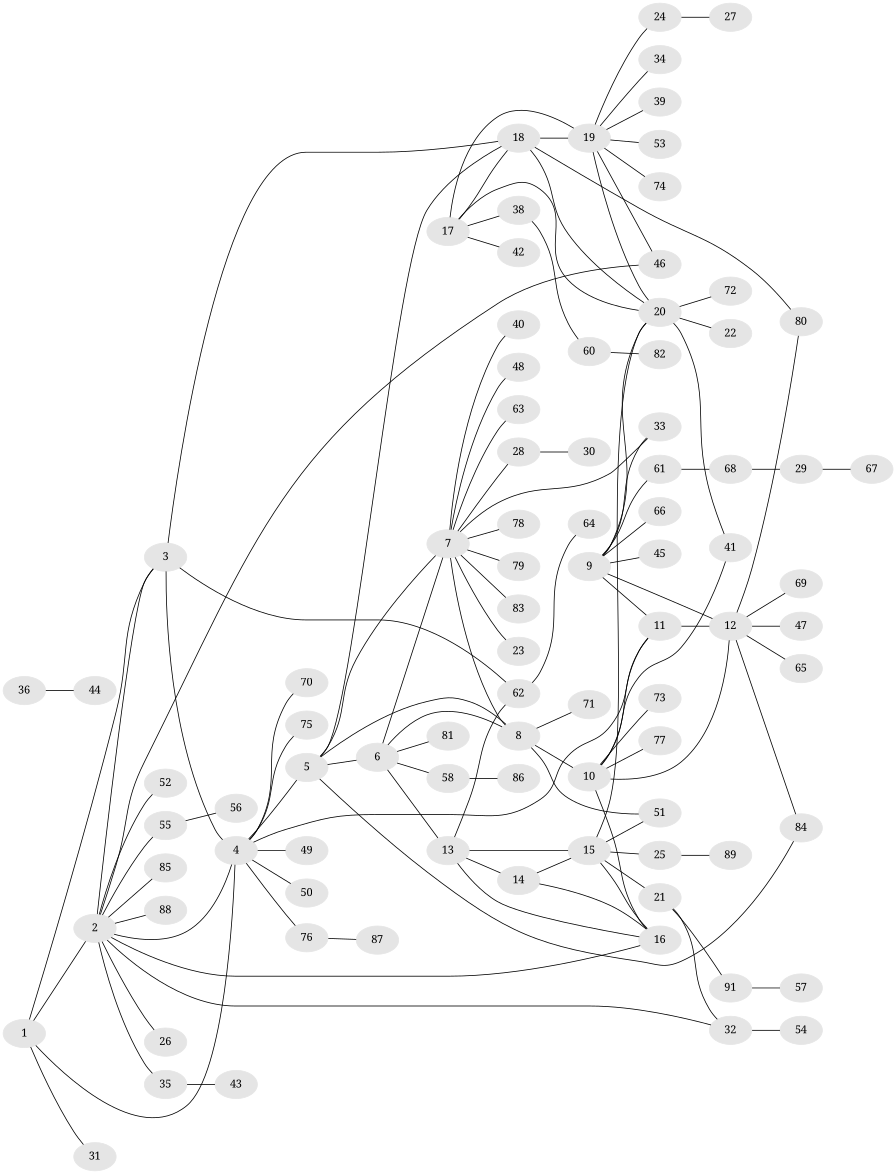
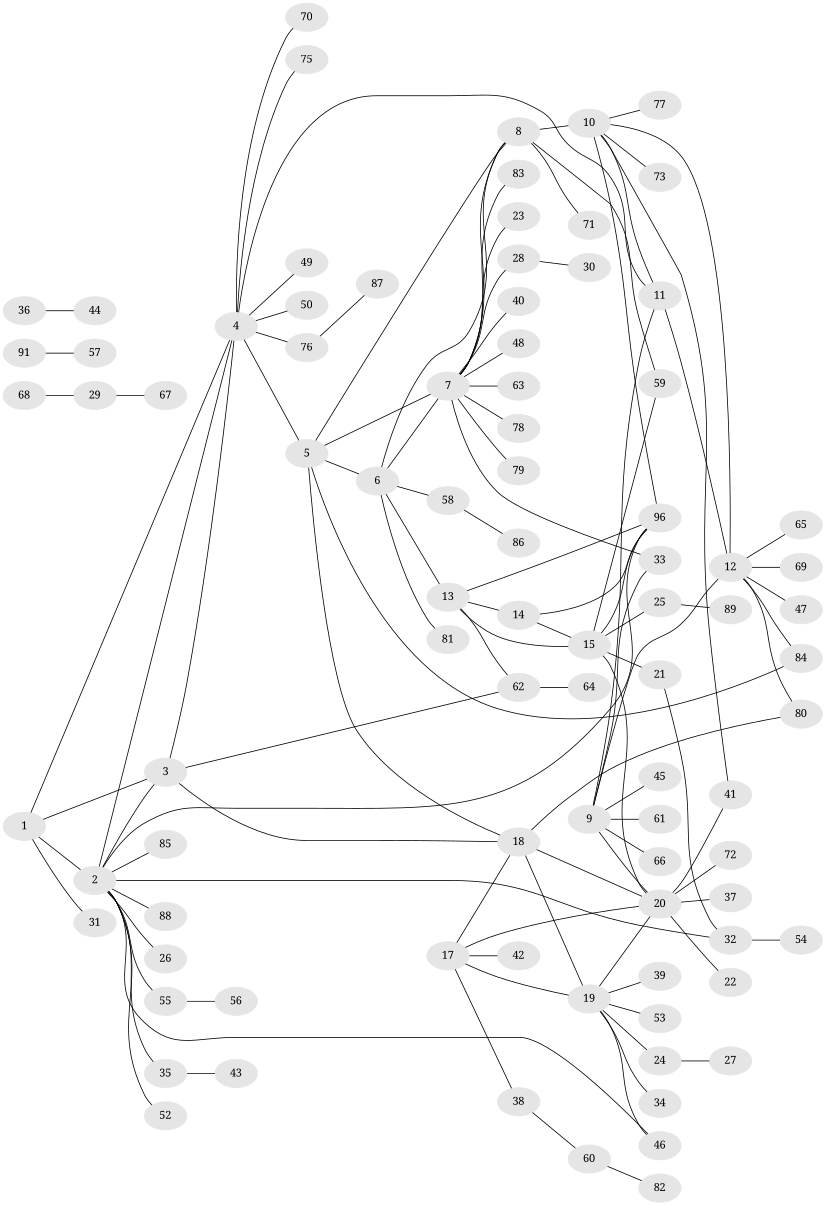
node "74": removed
edge "61" -- "68": removed
node "51": label "51" -> "59"
node "37": added
node "16": label "16" -> "96"
edge "21" -- "91": removed
